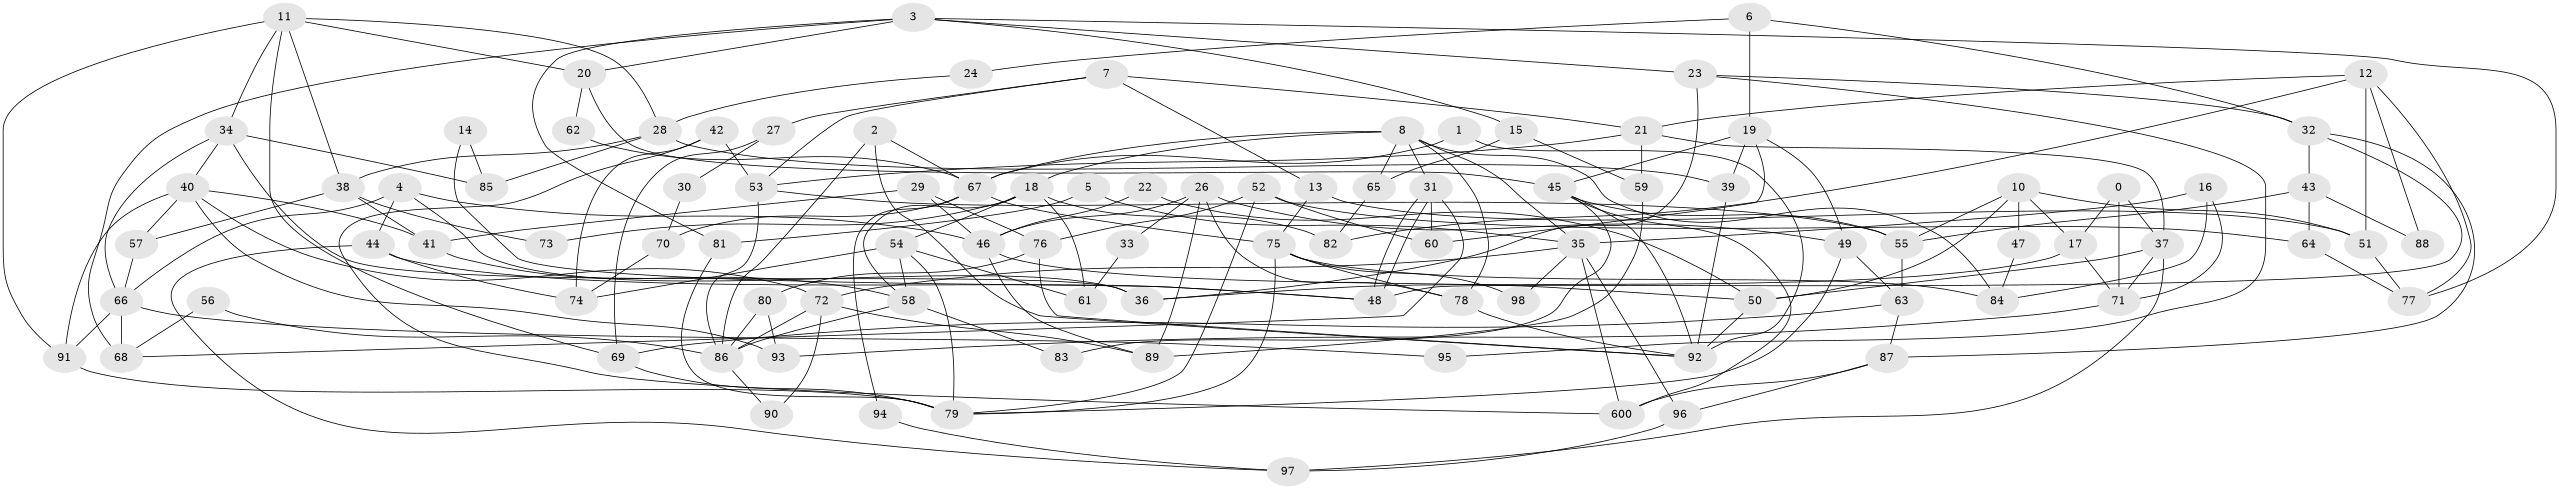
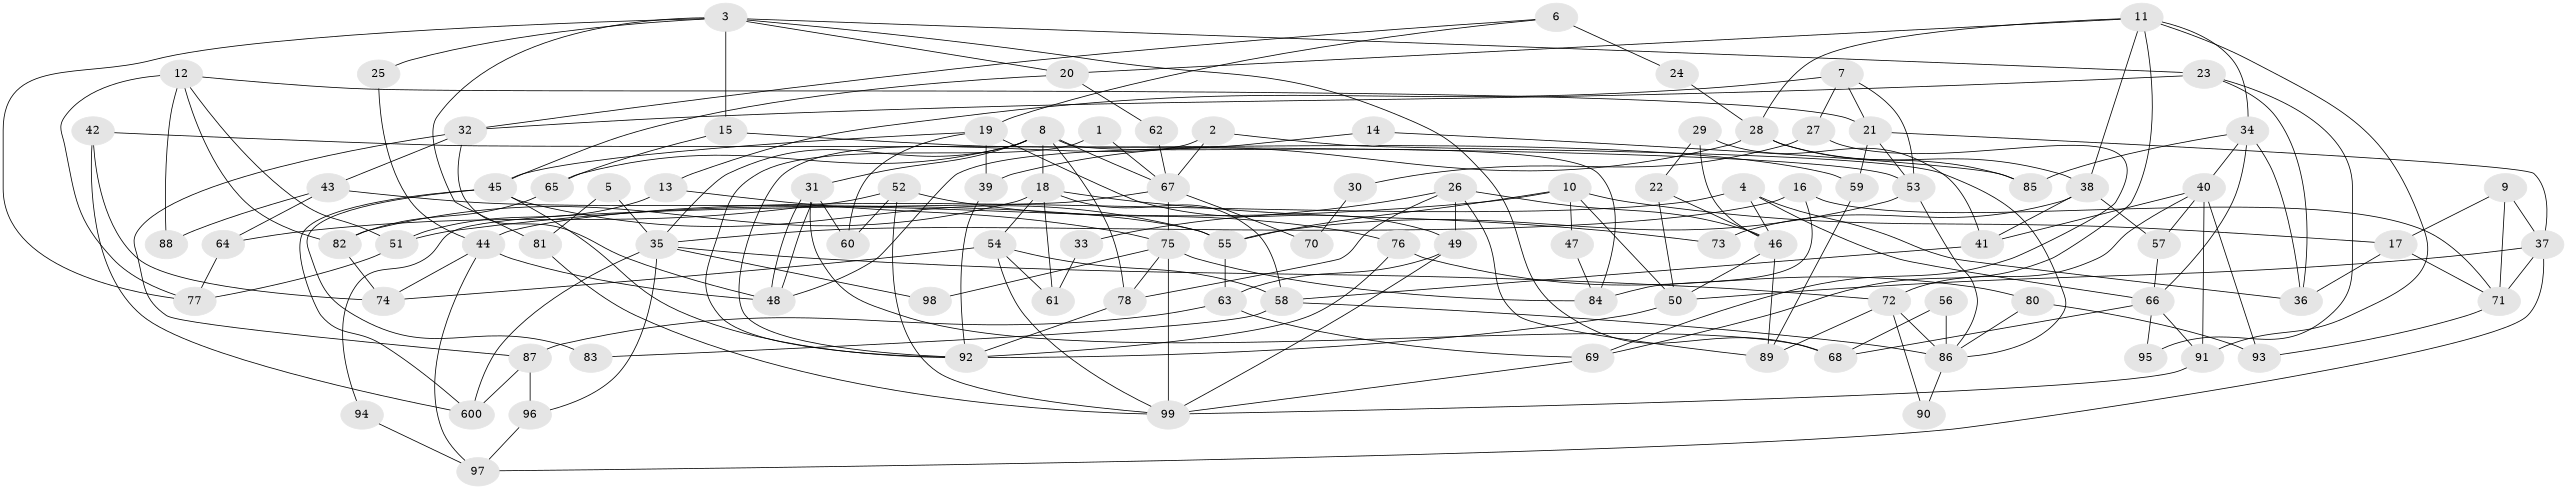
node "25": added
node "0": label "0" -> "9"
edge "29" -- "76": now "29" -- "22"
edge "70" -- "74": now "82" -- "74"
node "79": label "79" -> "99"
